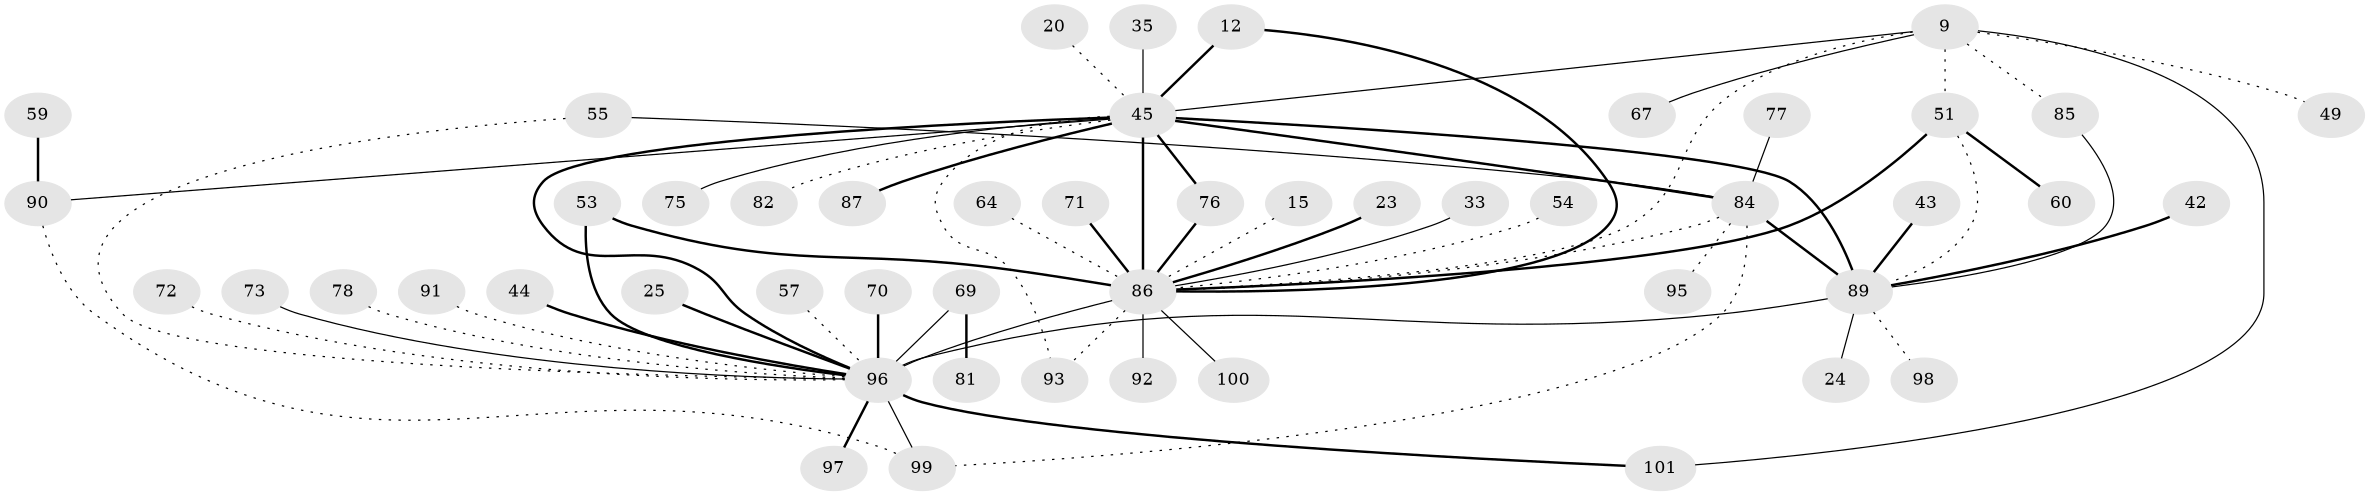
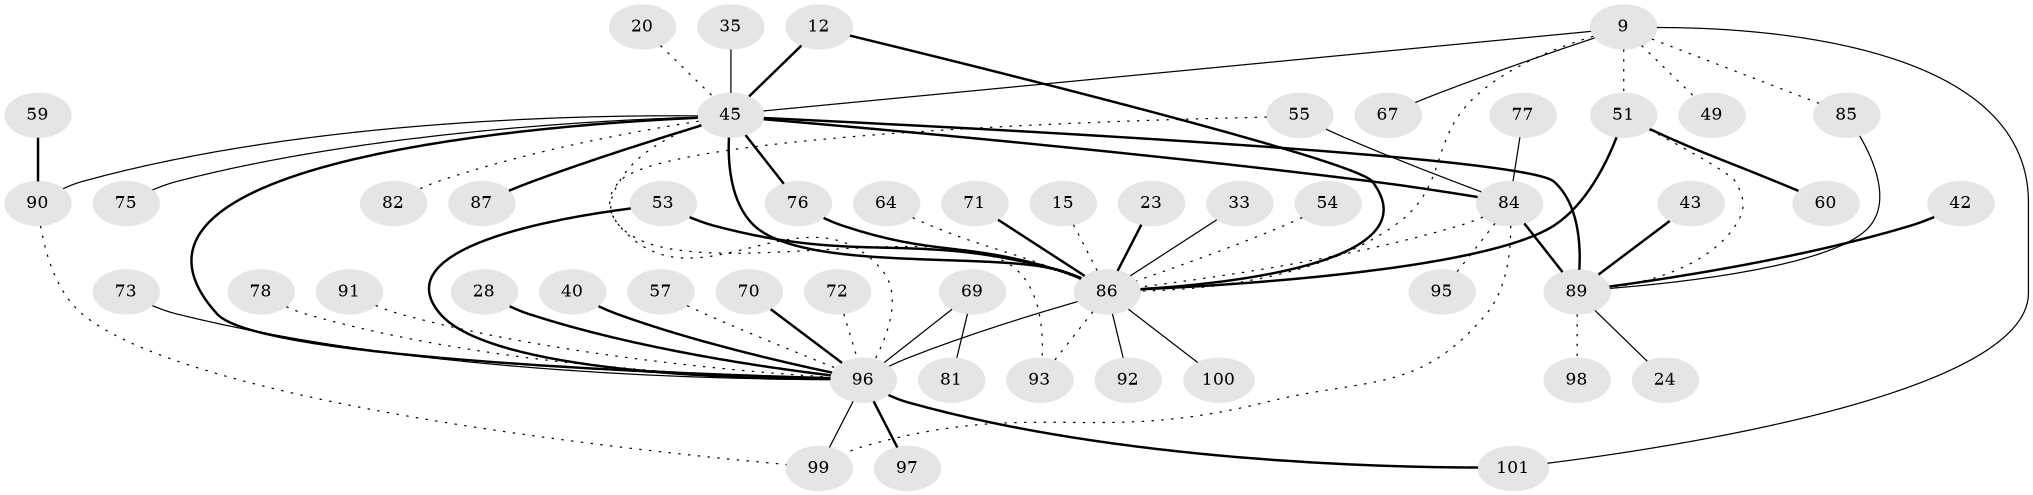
node "44": label "44" -> "40"
node "25": label "25" -> "28"
edge "89" -- "96": removed
edge "69" -- "81": style bold -> solid
